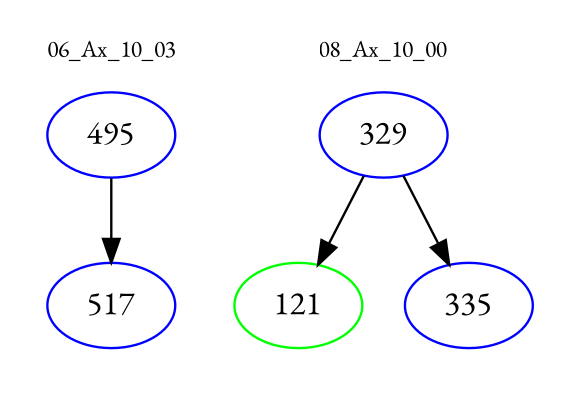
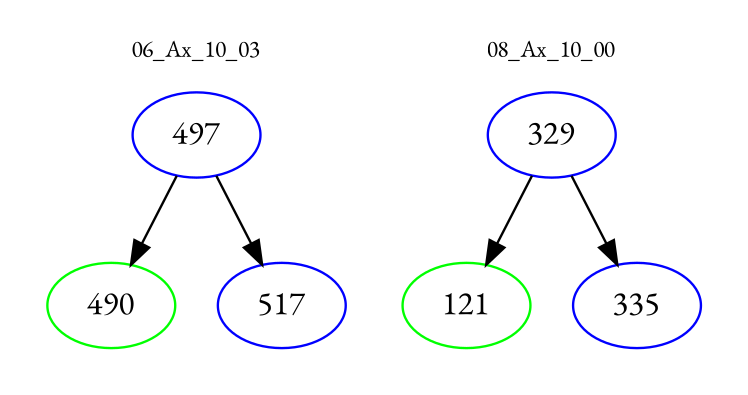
node "495": label "495" -> "497"
node "490": added
